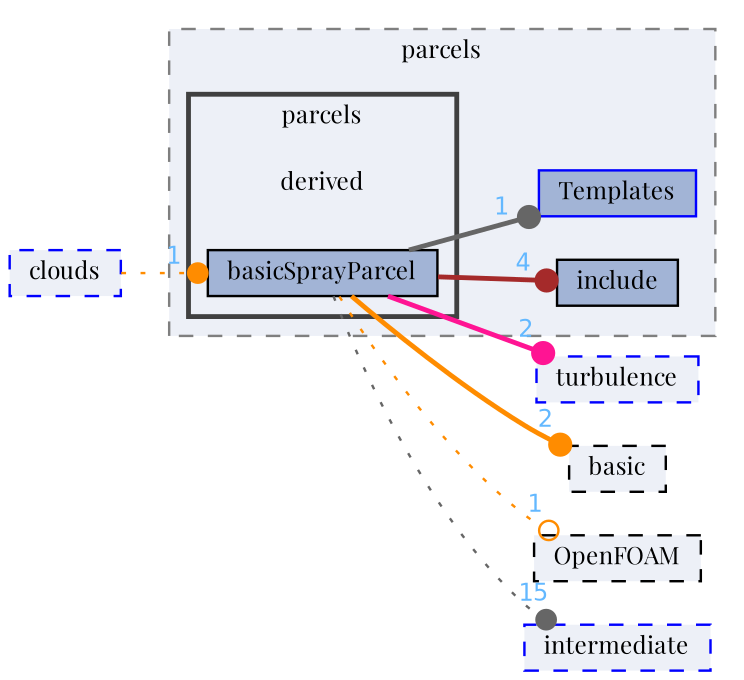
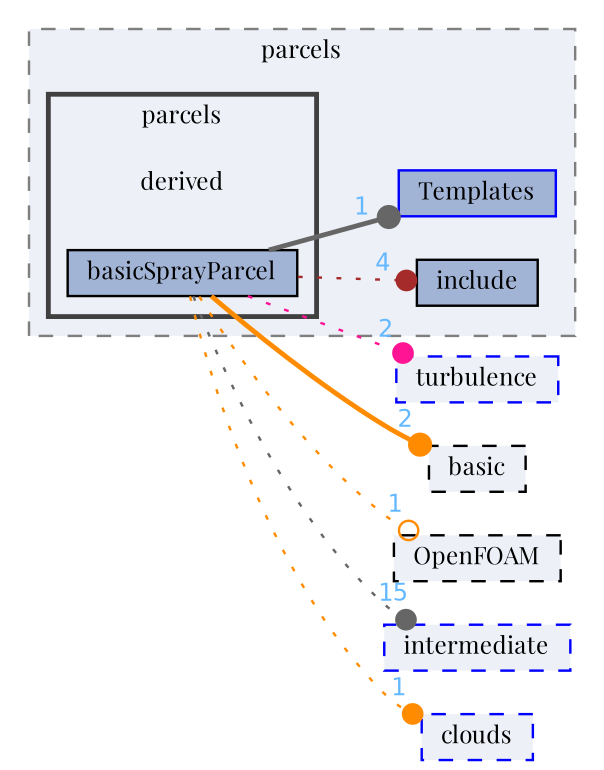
edge "clouds" -> "basicSprayParcel": reversed
edge "basicSprayParcel" -> "include": style bold -> dotted
edge "basicSprayParcel" -> "turbulence": style bold -> dotted
